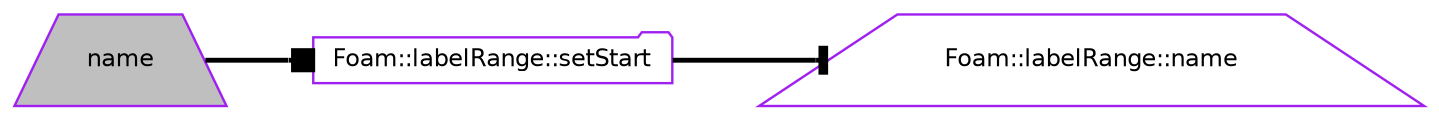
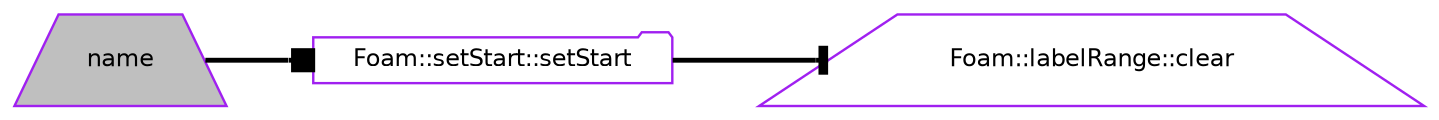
node "Foam::labelRange::setStart": label "Foam::labelRange::setStart" -> "Foam::setStart::setStart"
node "Foam::labelRange::name": label "Foam::labelRange::name" -> "Foam::labelRange::clear"
